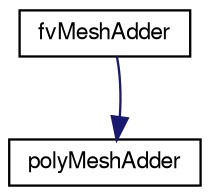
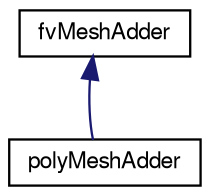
edge "fvMeshAdder" -> "polyMeshAdder": reversed
